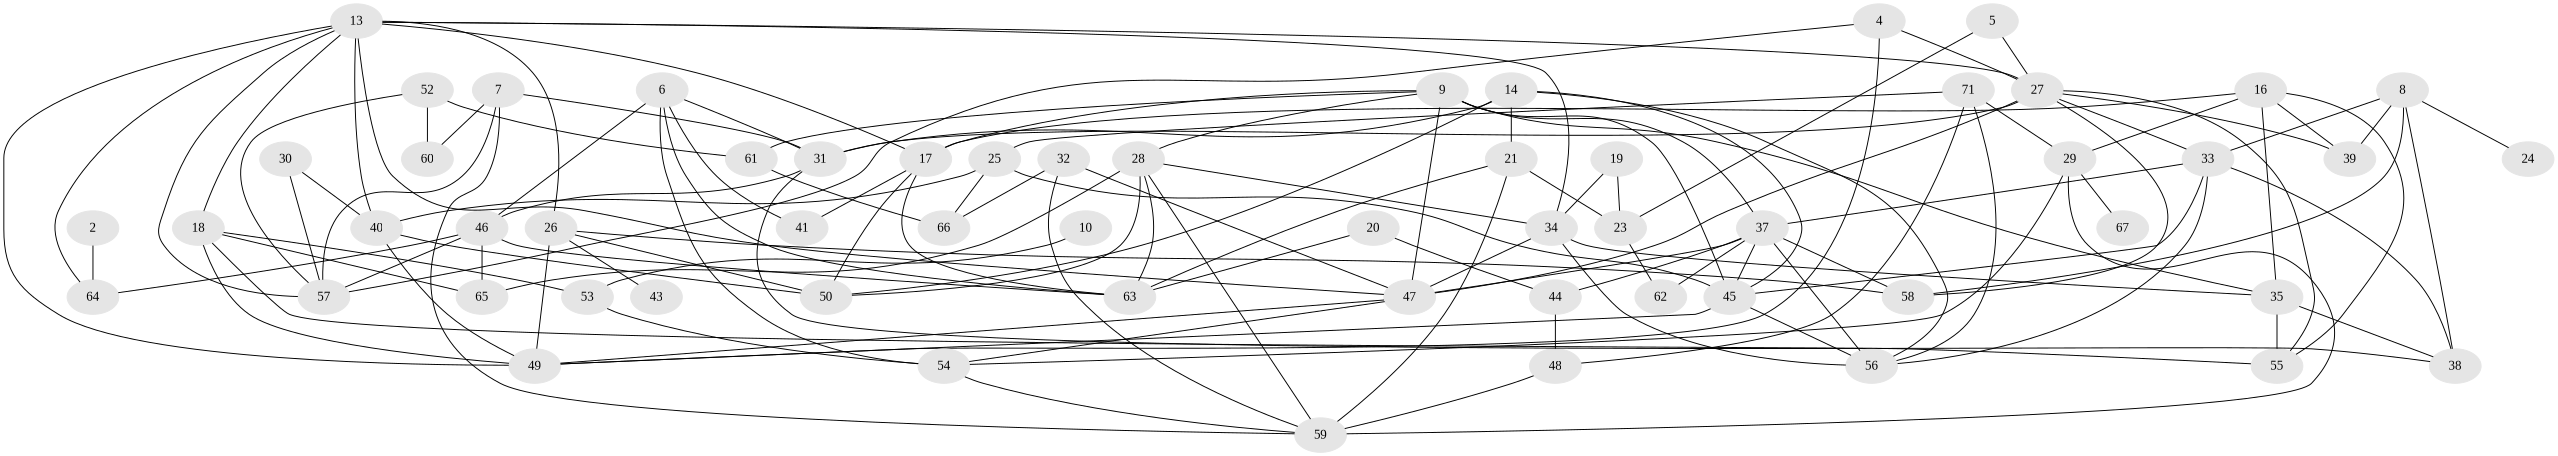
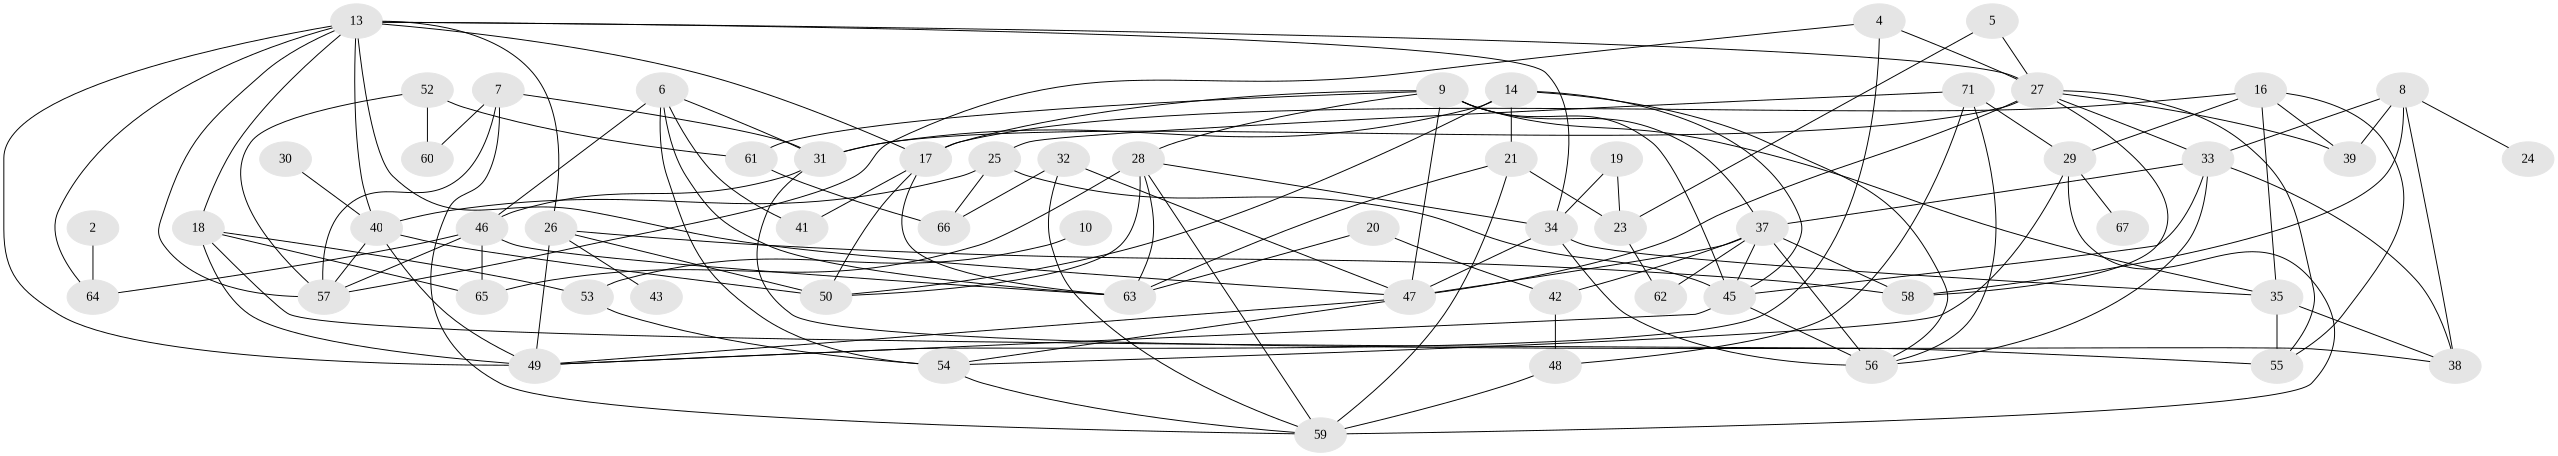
edge "30" -- "57": now "40" -- "57"
node "44": label "44" -> "42"
